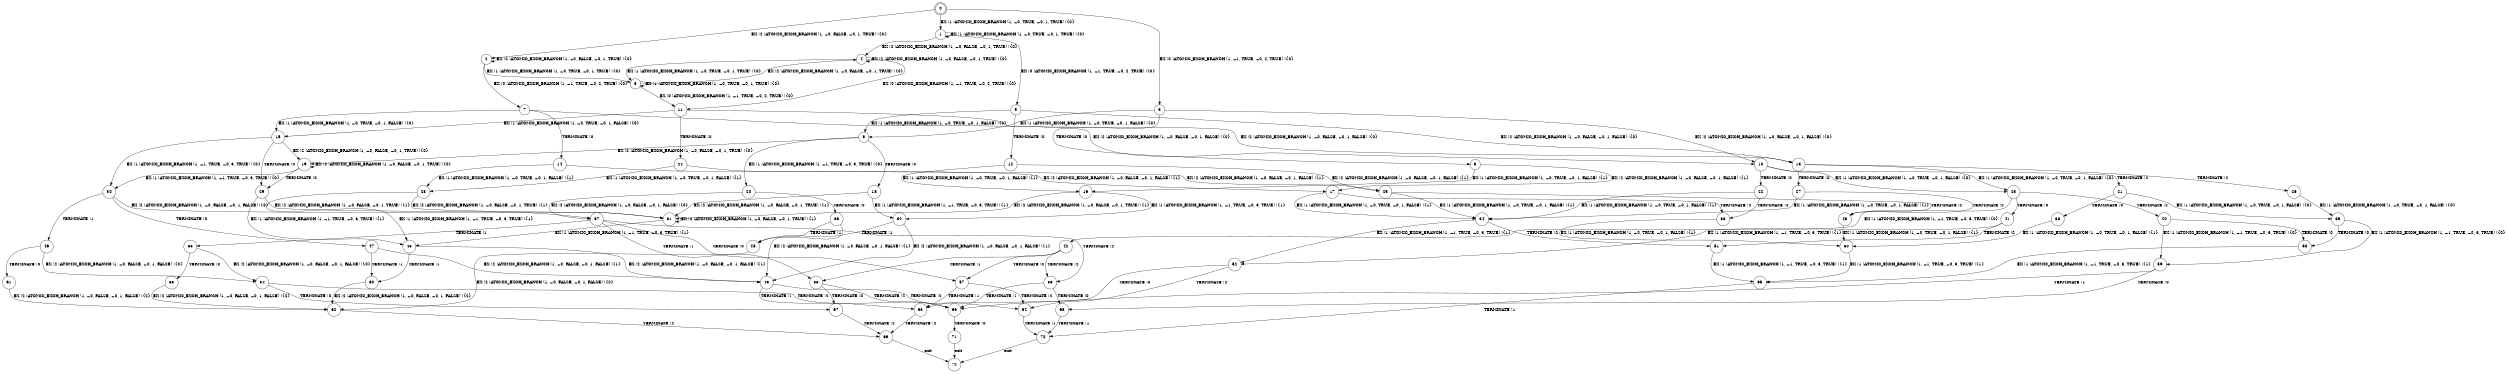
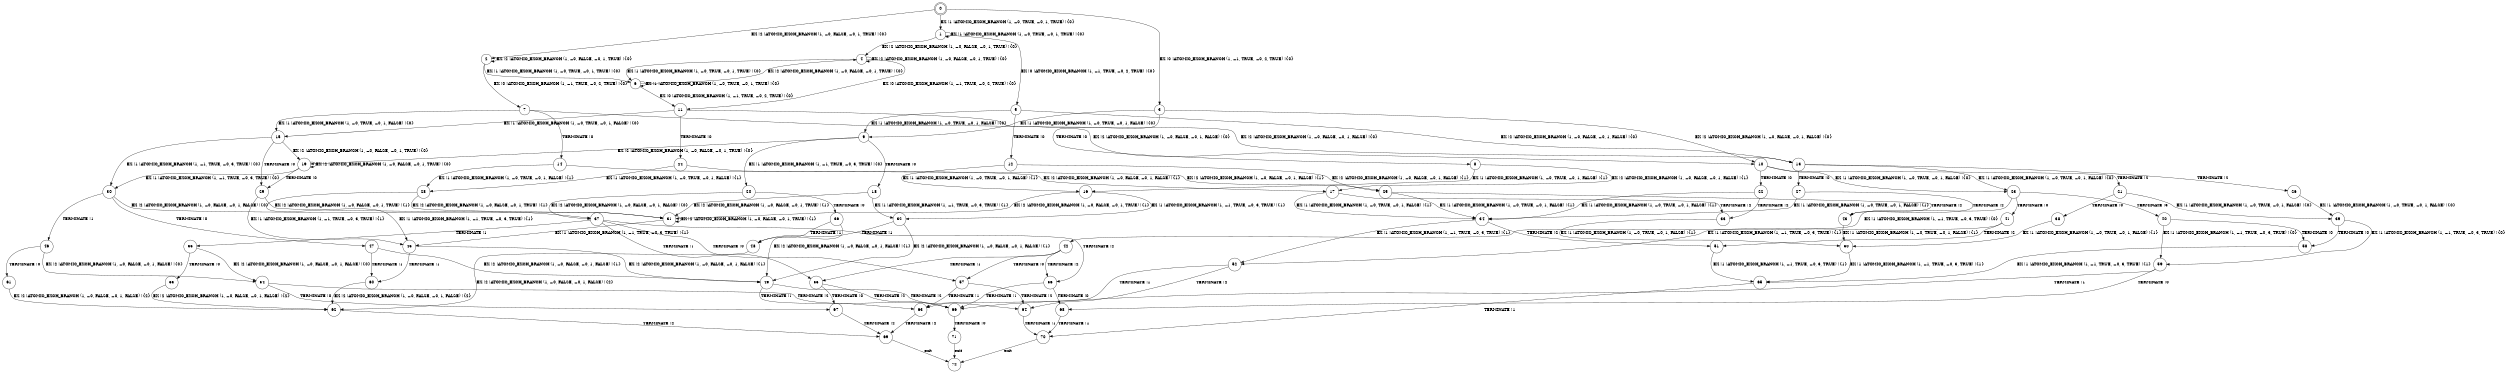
edge "23" -> "40": label "TERMINATE !2" -> "TERMINATE !3"
edge "52" -> "63": label "TERMINATE !0" -> "TERMINATE !1"
